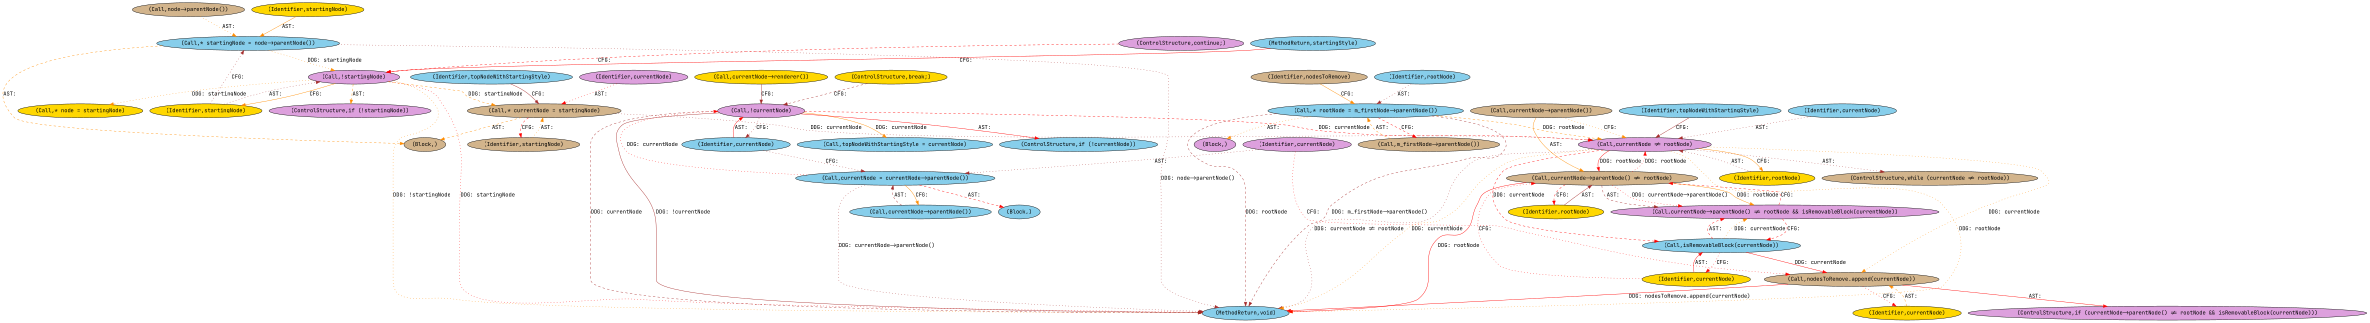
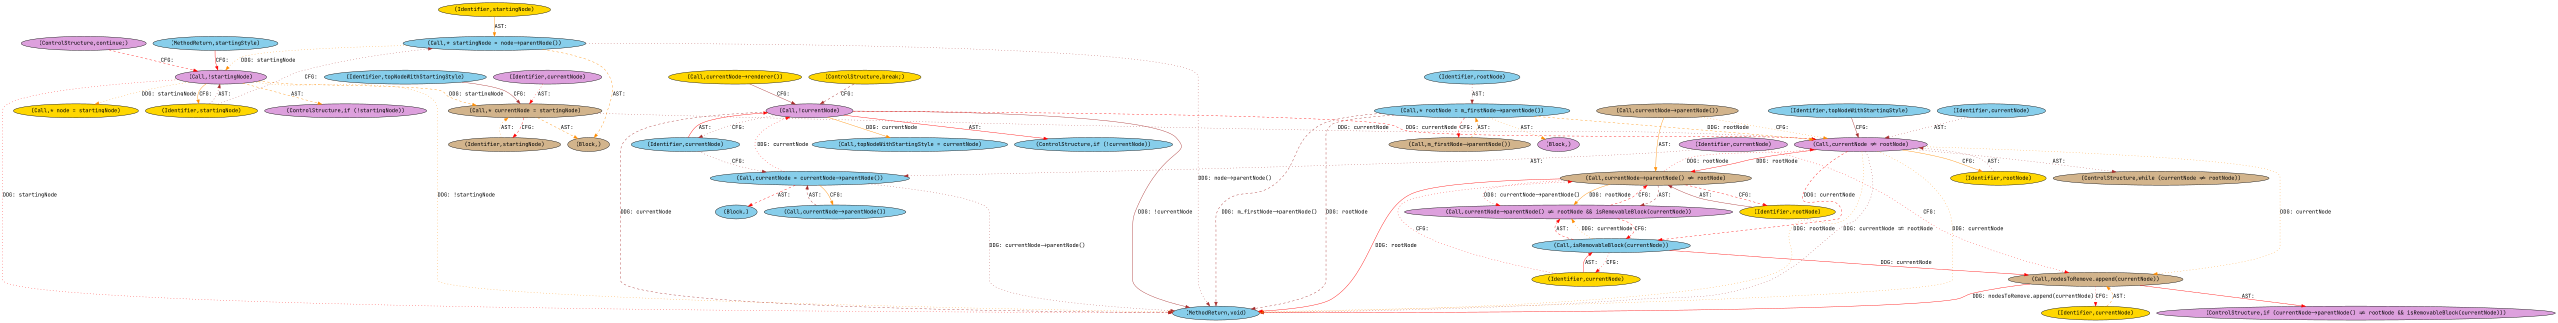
node "(Call,node->parentNode())": removed
node "(Identifier,nodesToRemove)": removed
